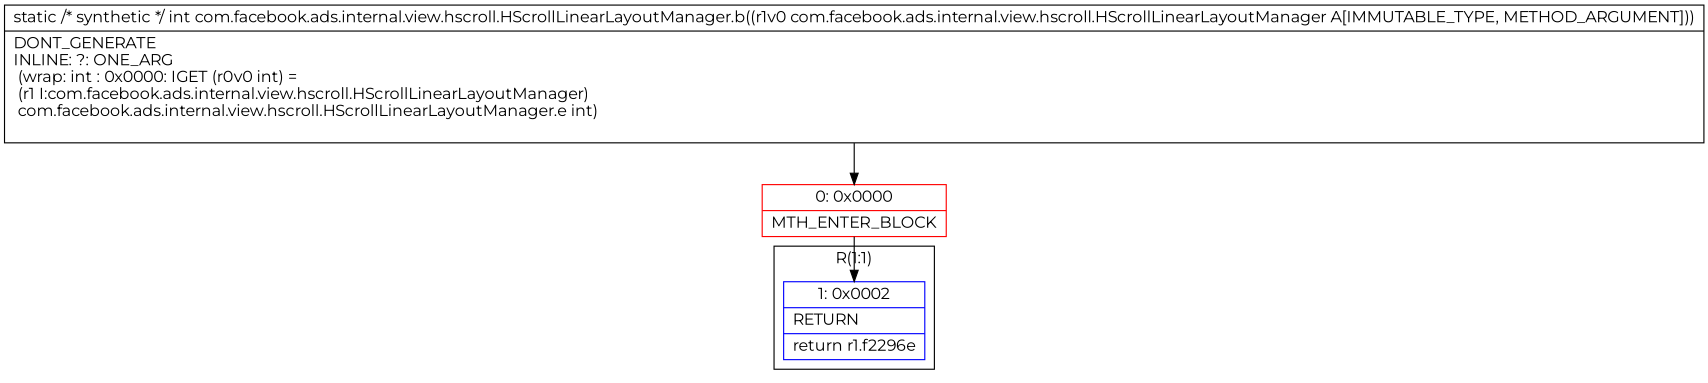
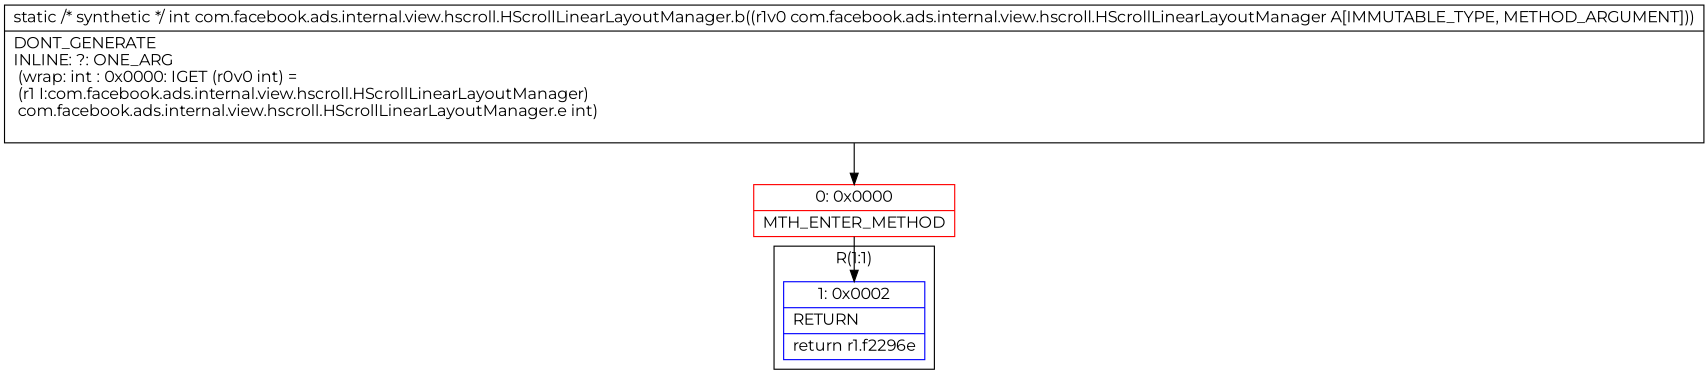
node "0: 0x0000": text "MTH_ENTER_BLOCK" -> "MTH_ENTER_METHOD"
